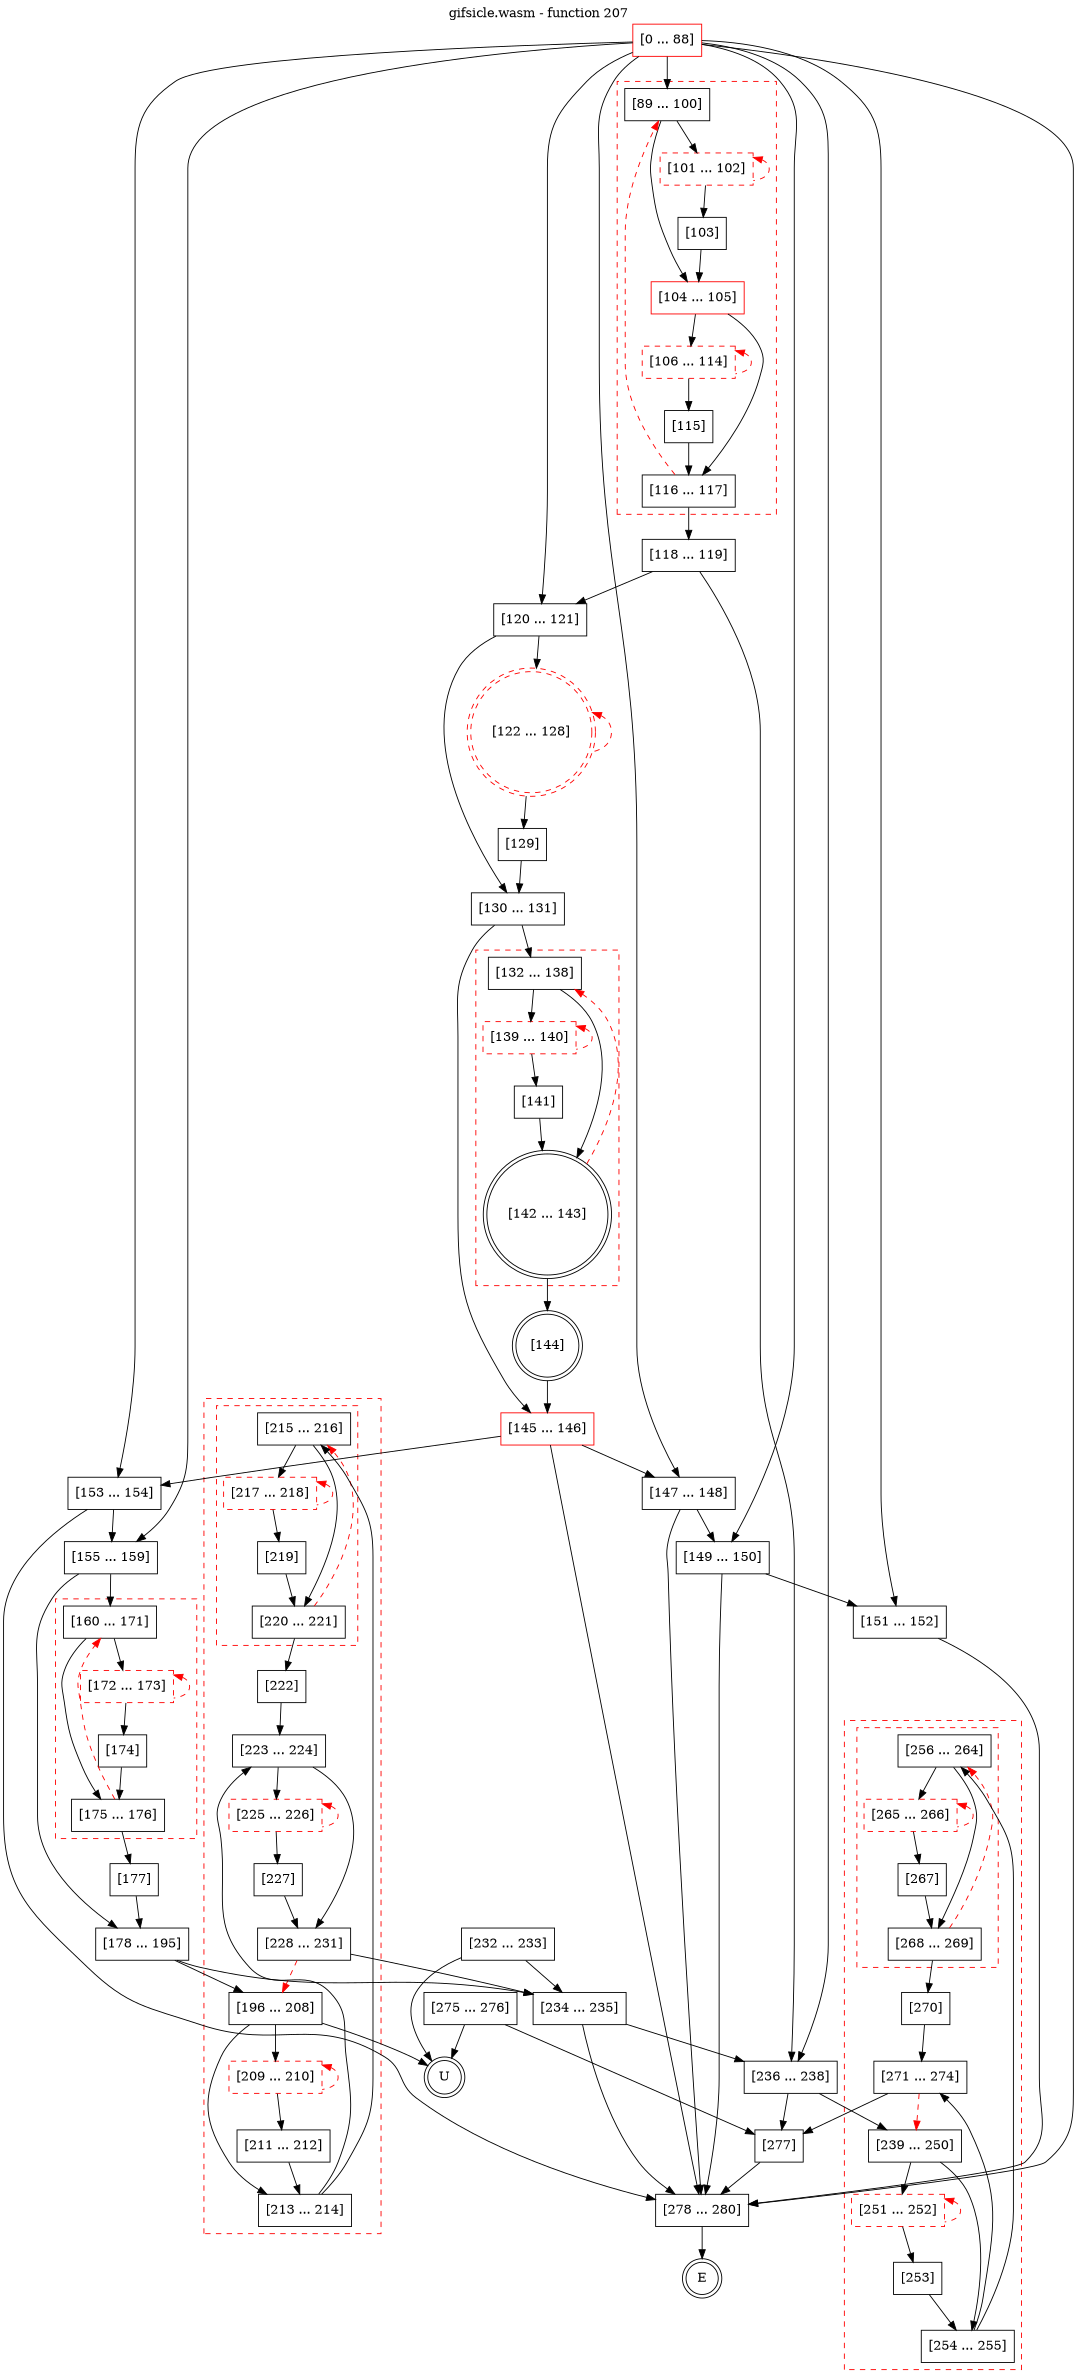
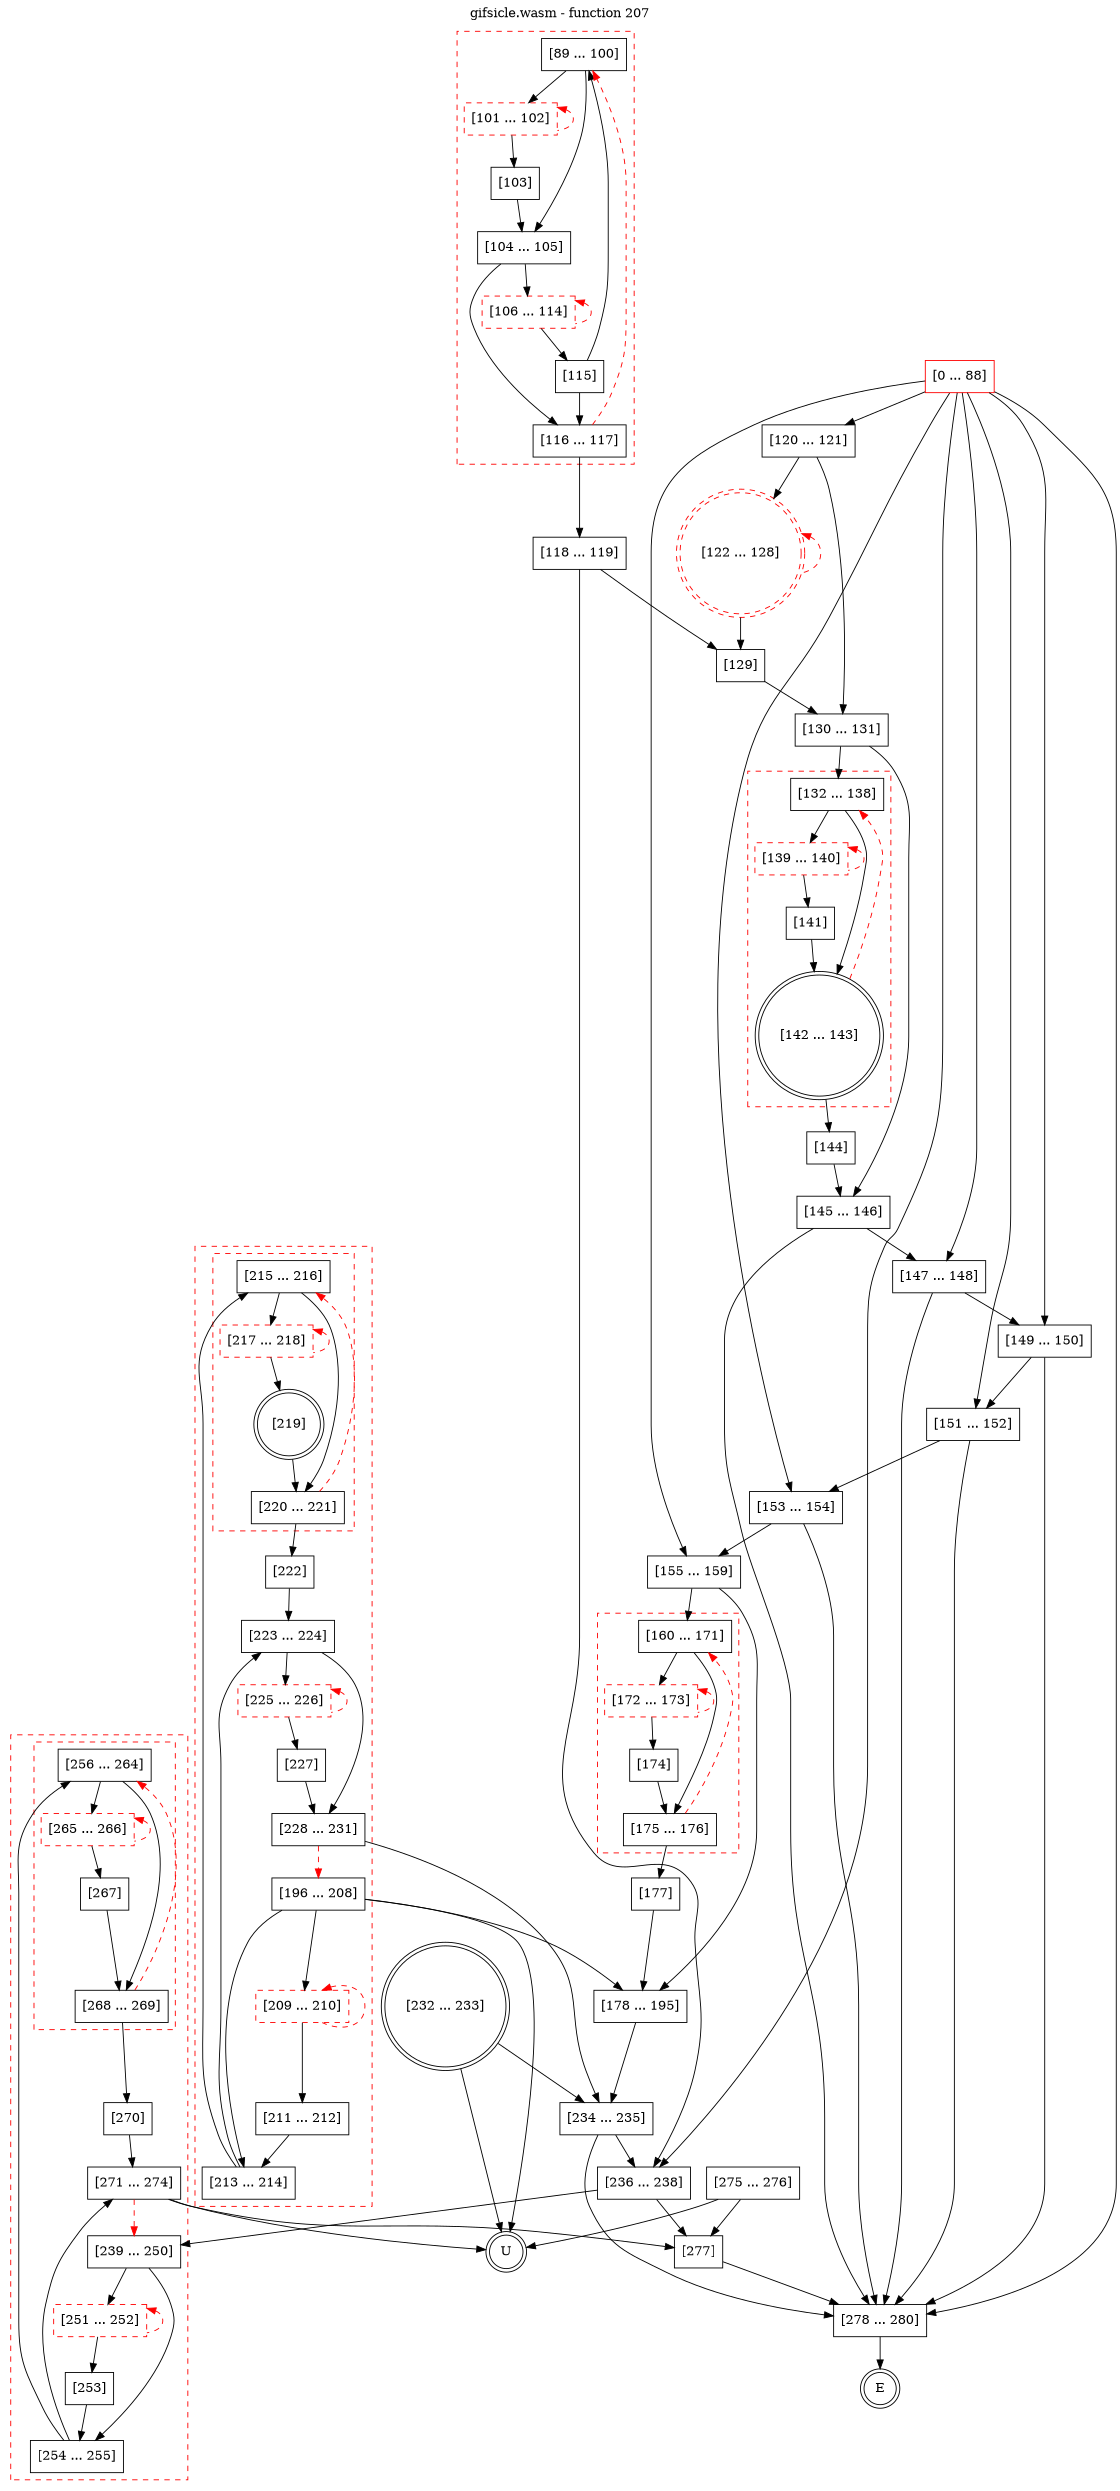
edge "[0 ... 88]" -> "[89 ... 100]": now "[115]" -> "[89 ... 100]"
node "[104 ... 105]": color red -> black
edge "[118 ... 119]" -> "[120 ... 121]": now "[118 ... 119]" -> "[129]"
node "[144]": shape doublecircle -> box
node "[145 ... 146]": color red -> black
edge "[145 ... 146]" -> "[153 ... 154]": now "[151 ... 152]" -> "[153 ... 154]"
node "[219]": shape box -> doublecircle
node "[232 ... 233]": shape box -> doublecircle
edge "[178 ... 195]" -> "[196 ... 208]": reversed
edge "[271 ... 274]" -> "U": added
